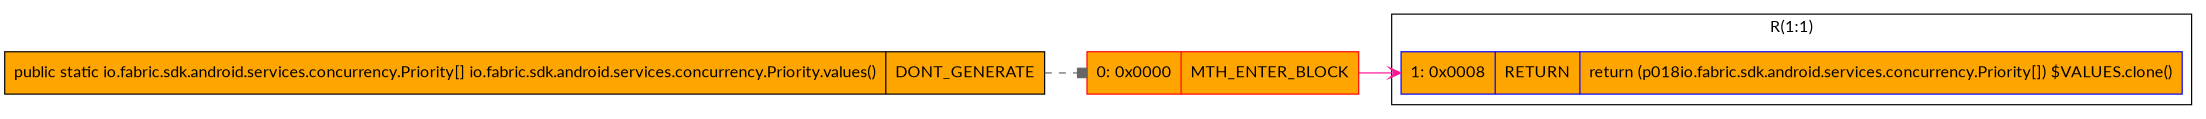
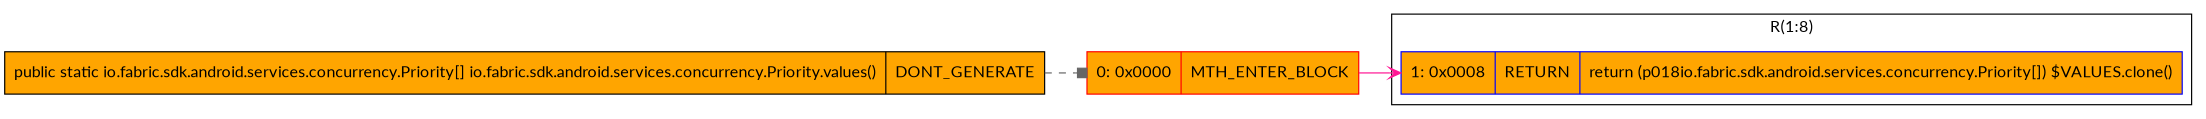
cluster "R(1:1)": label "R(1:1)" -> "R(1:8)"
